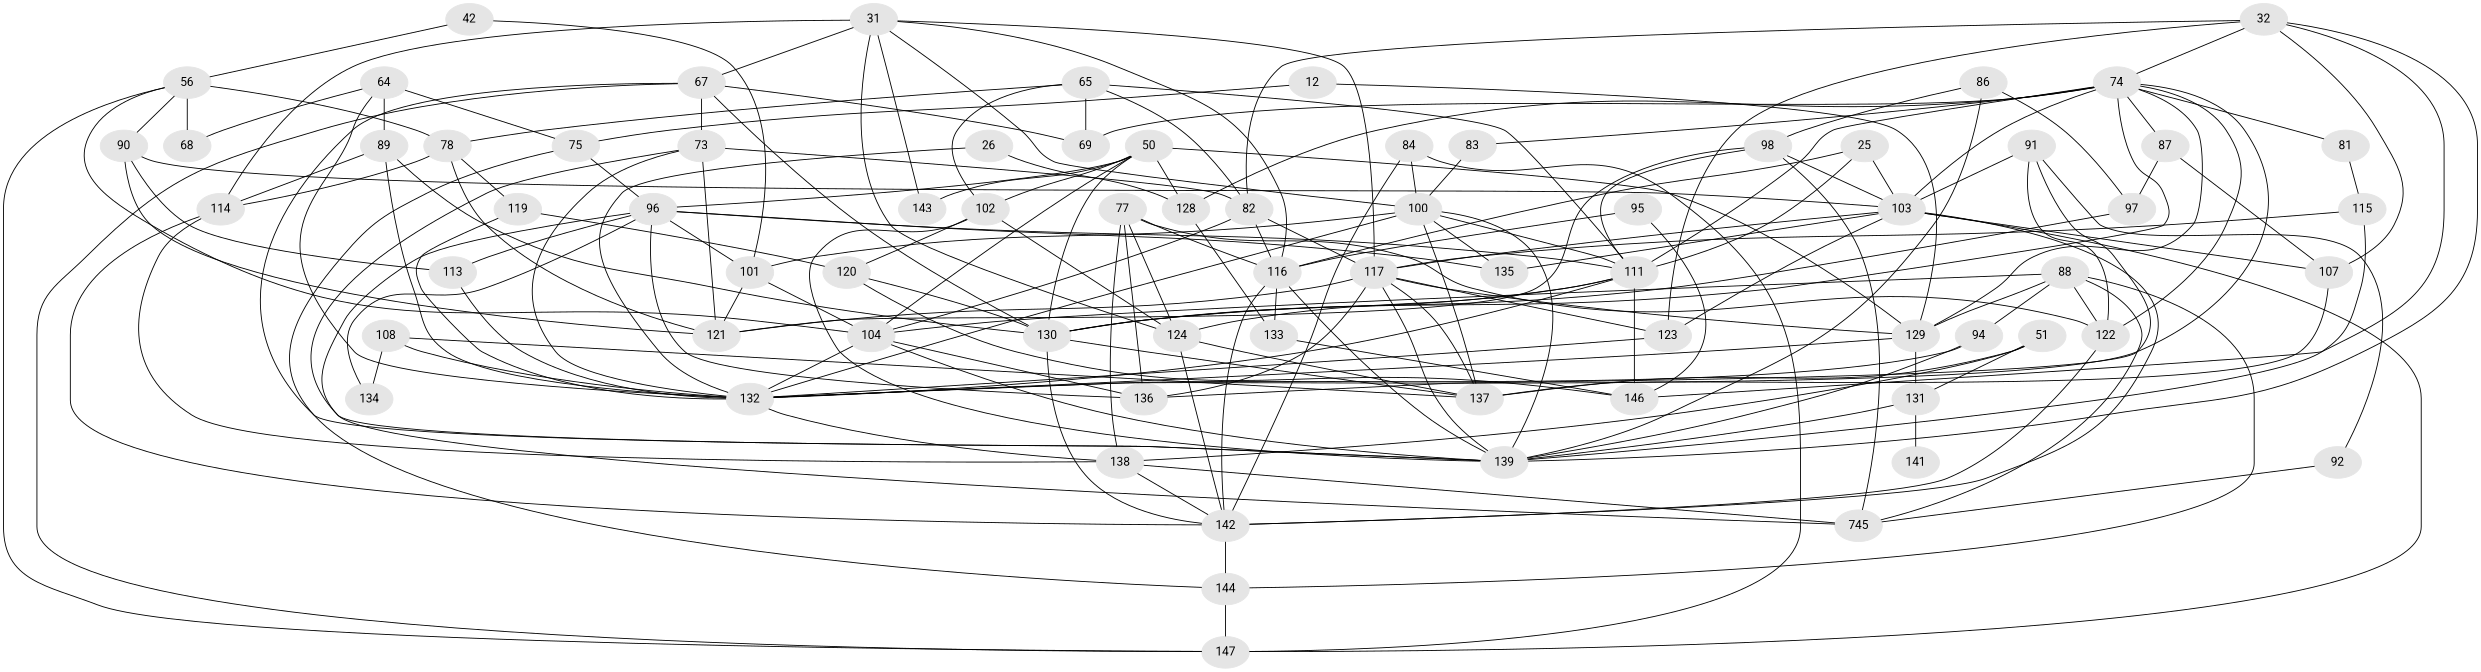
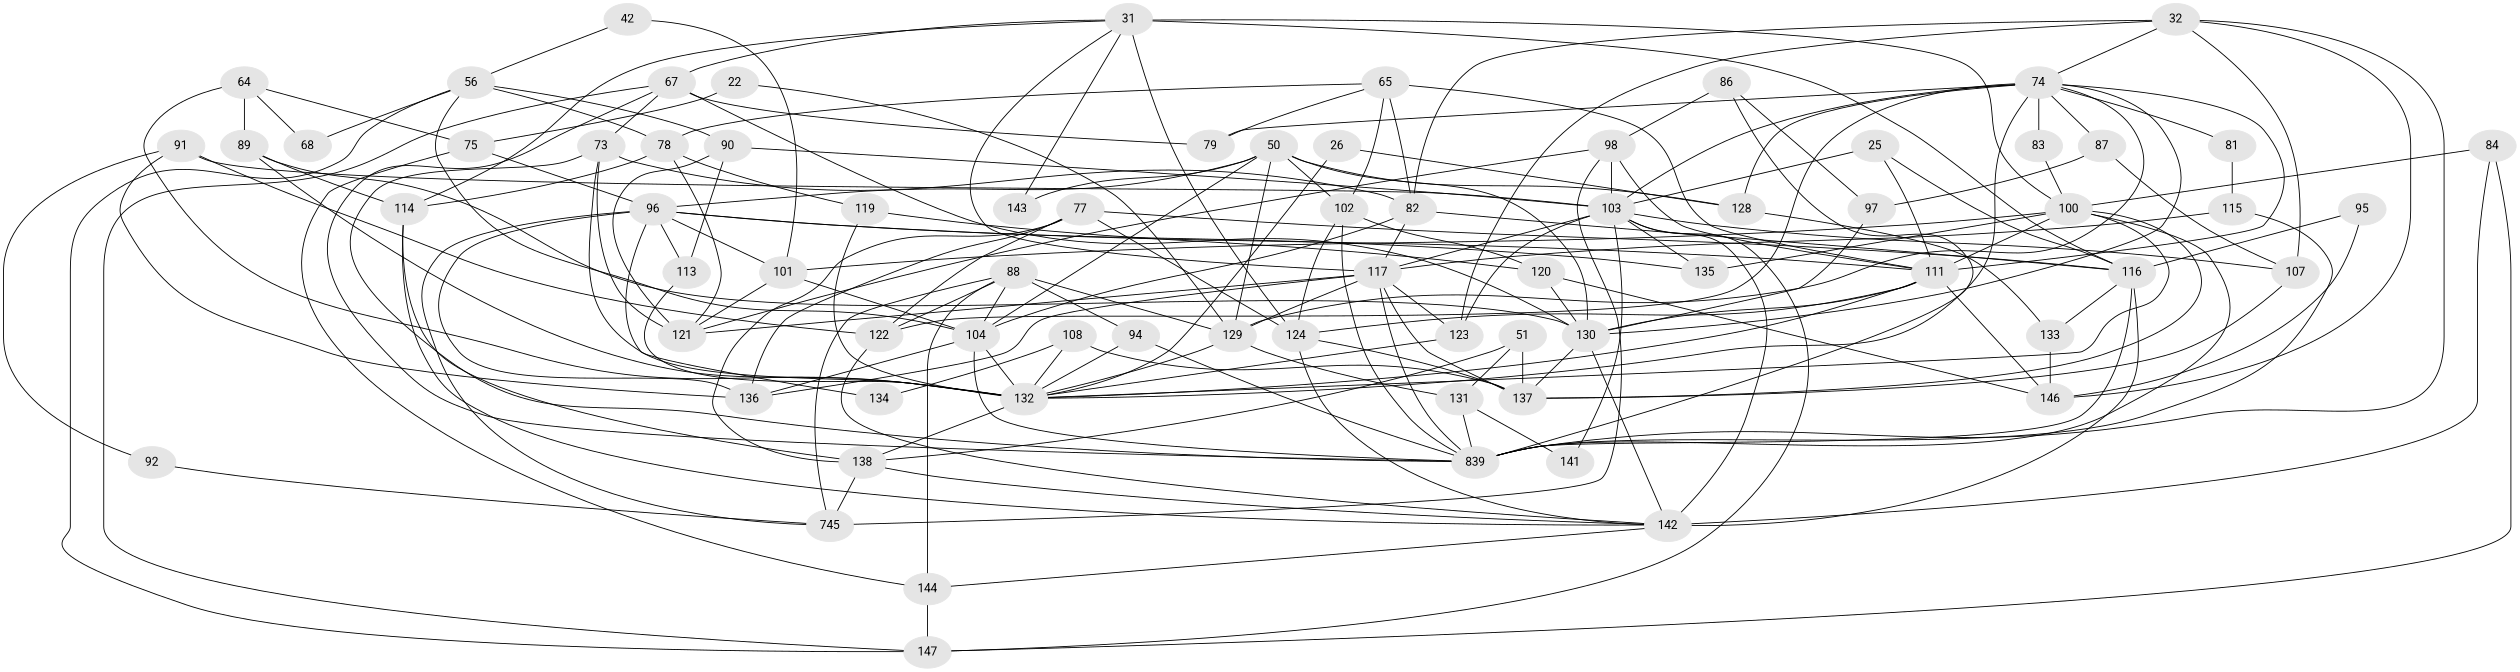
node "12": label "12" -> "22"
node "69": label "69" -> "79"
edge "103" -- "141": added
node "139": label "139" -> "839"
